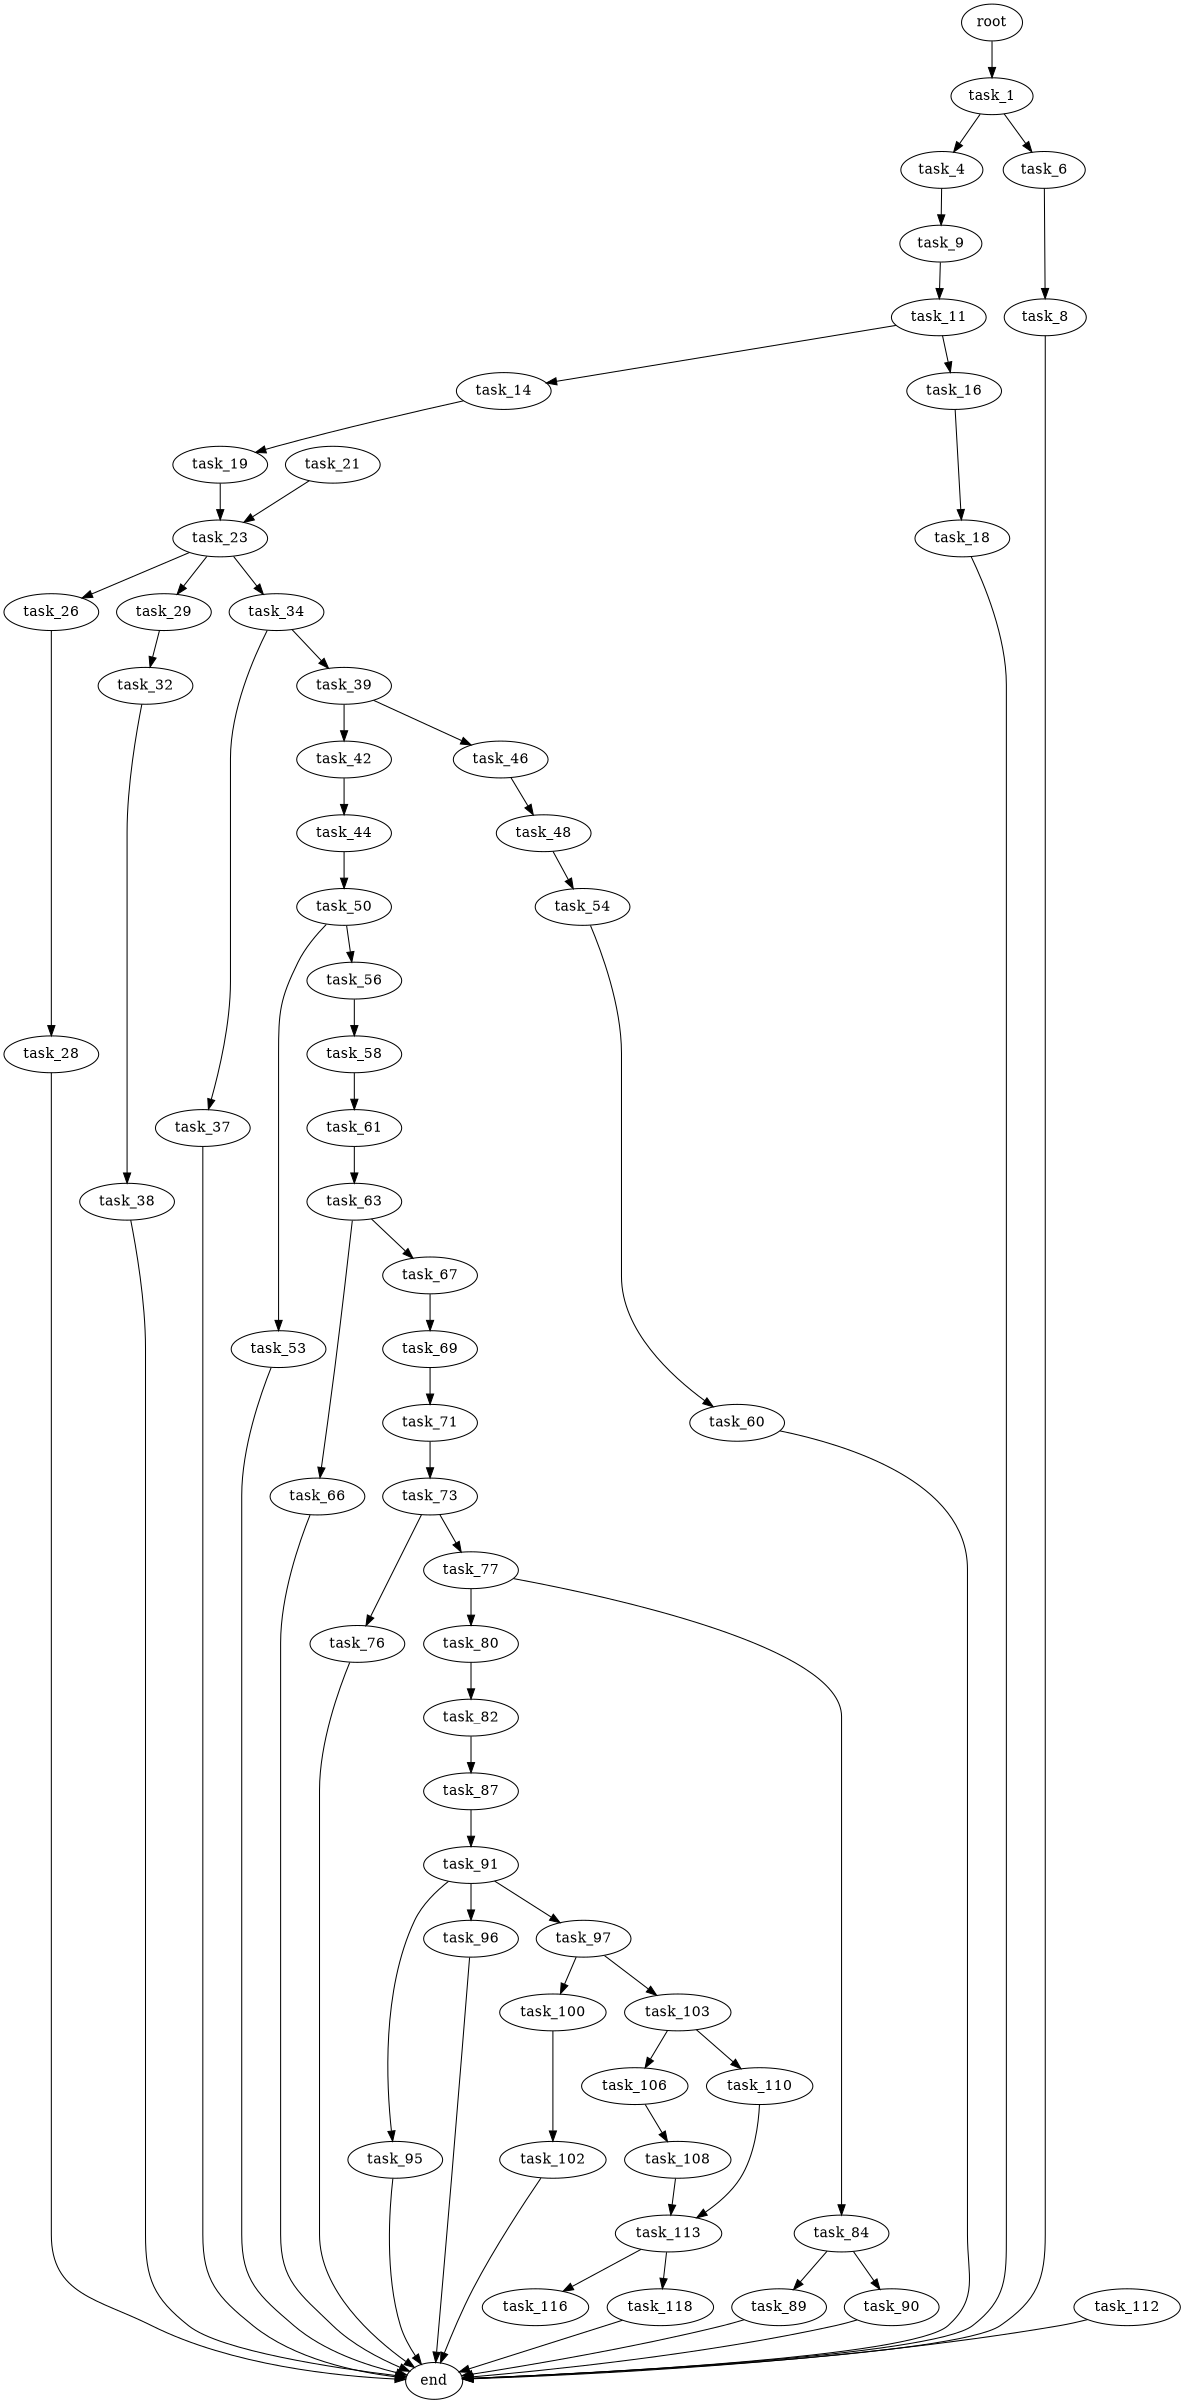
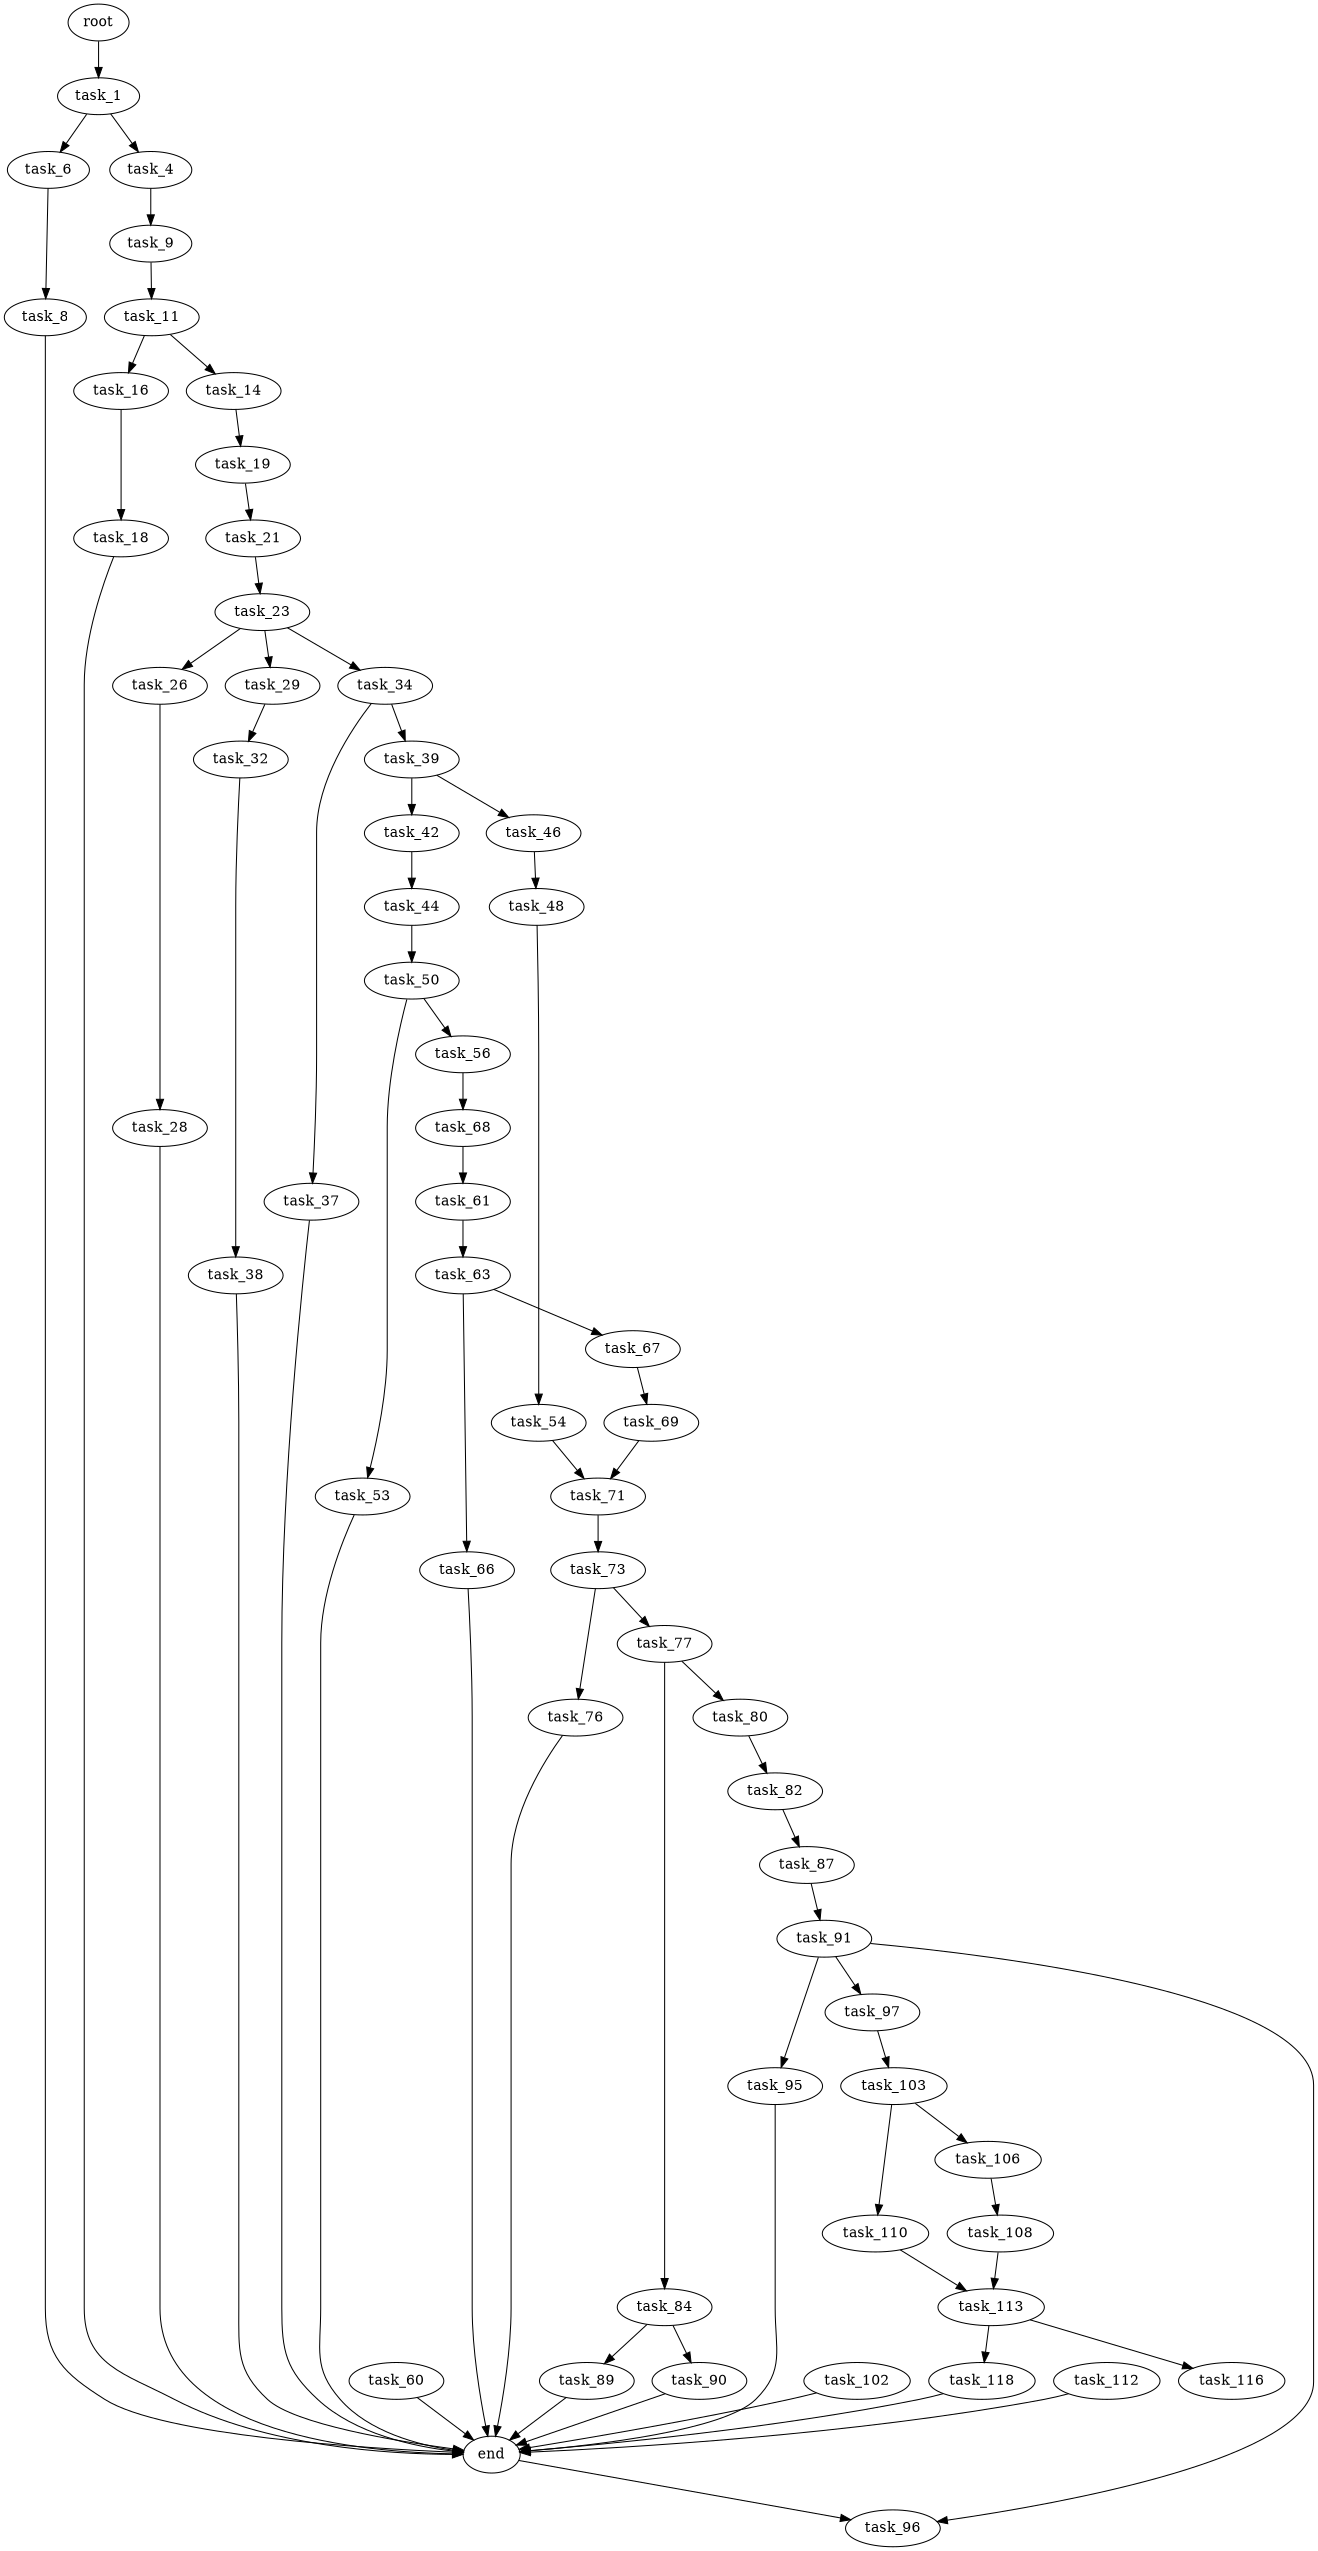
edge "task_19" -> "task_23": now "task_19" -> "task_21"
node "task_58": label "task_58" -> "task_68"
edge "task_54" -> "task_60": now "task_54" -> "task_71"
node "task_100": removed
edge "task_96" -> "end": reversed
